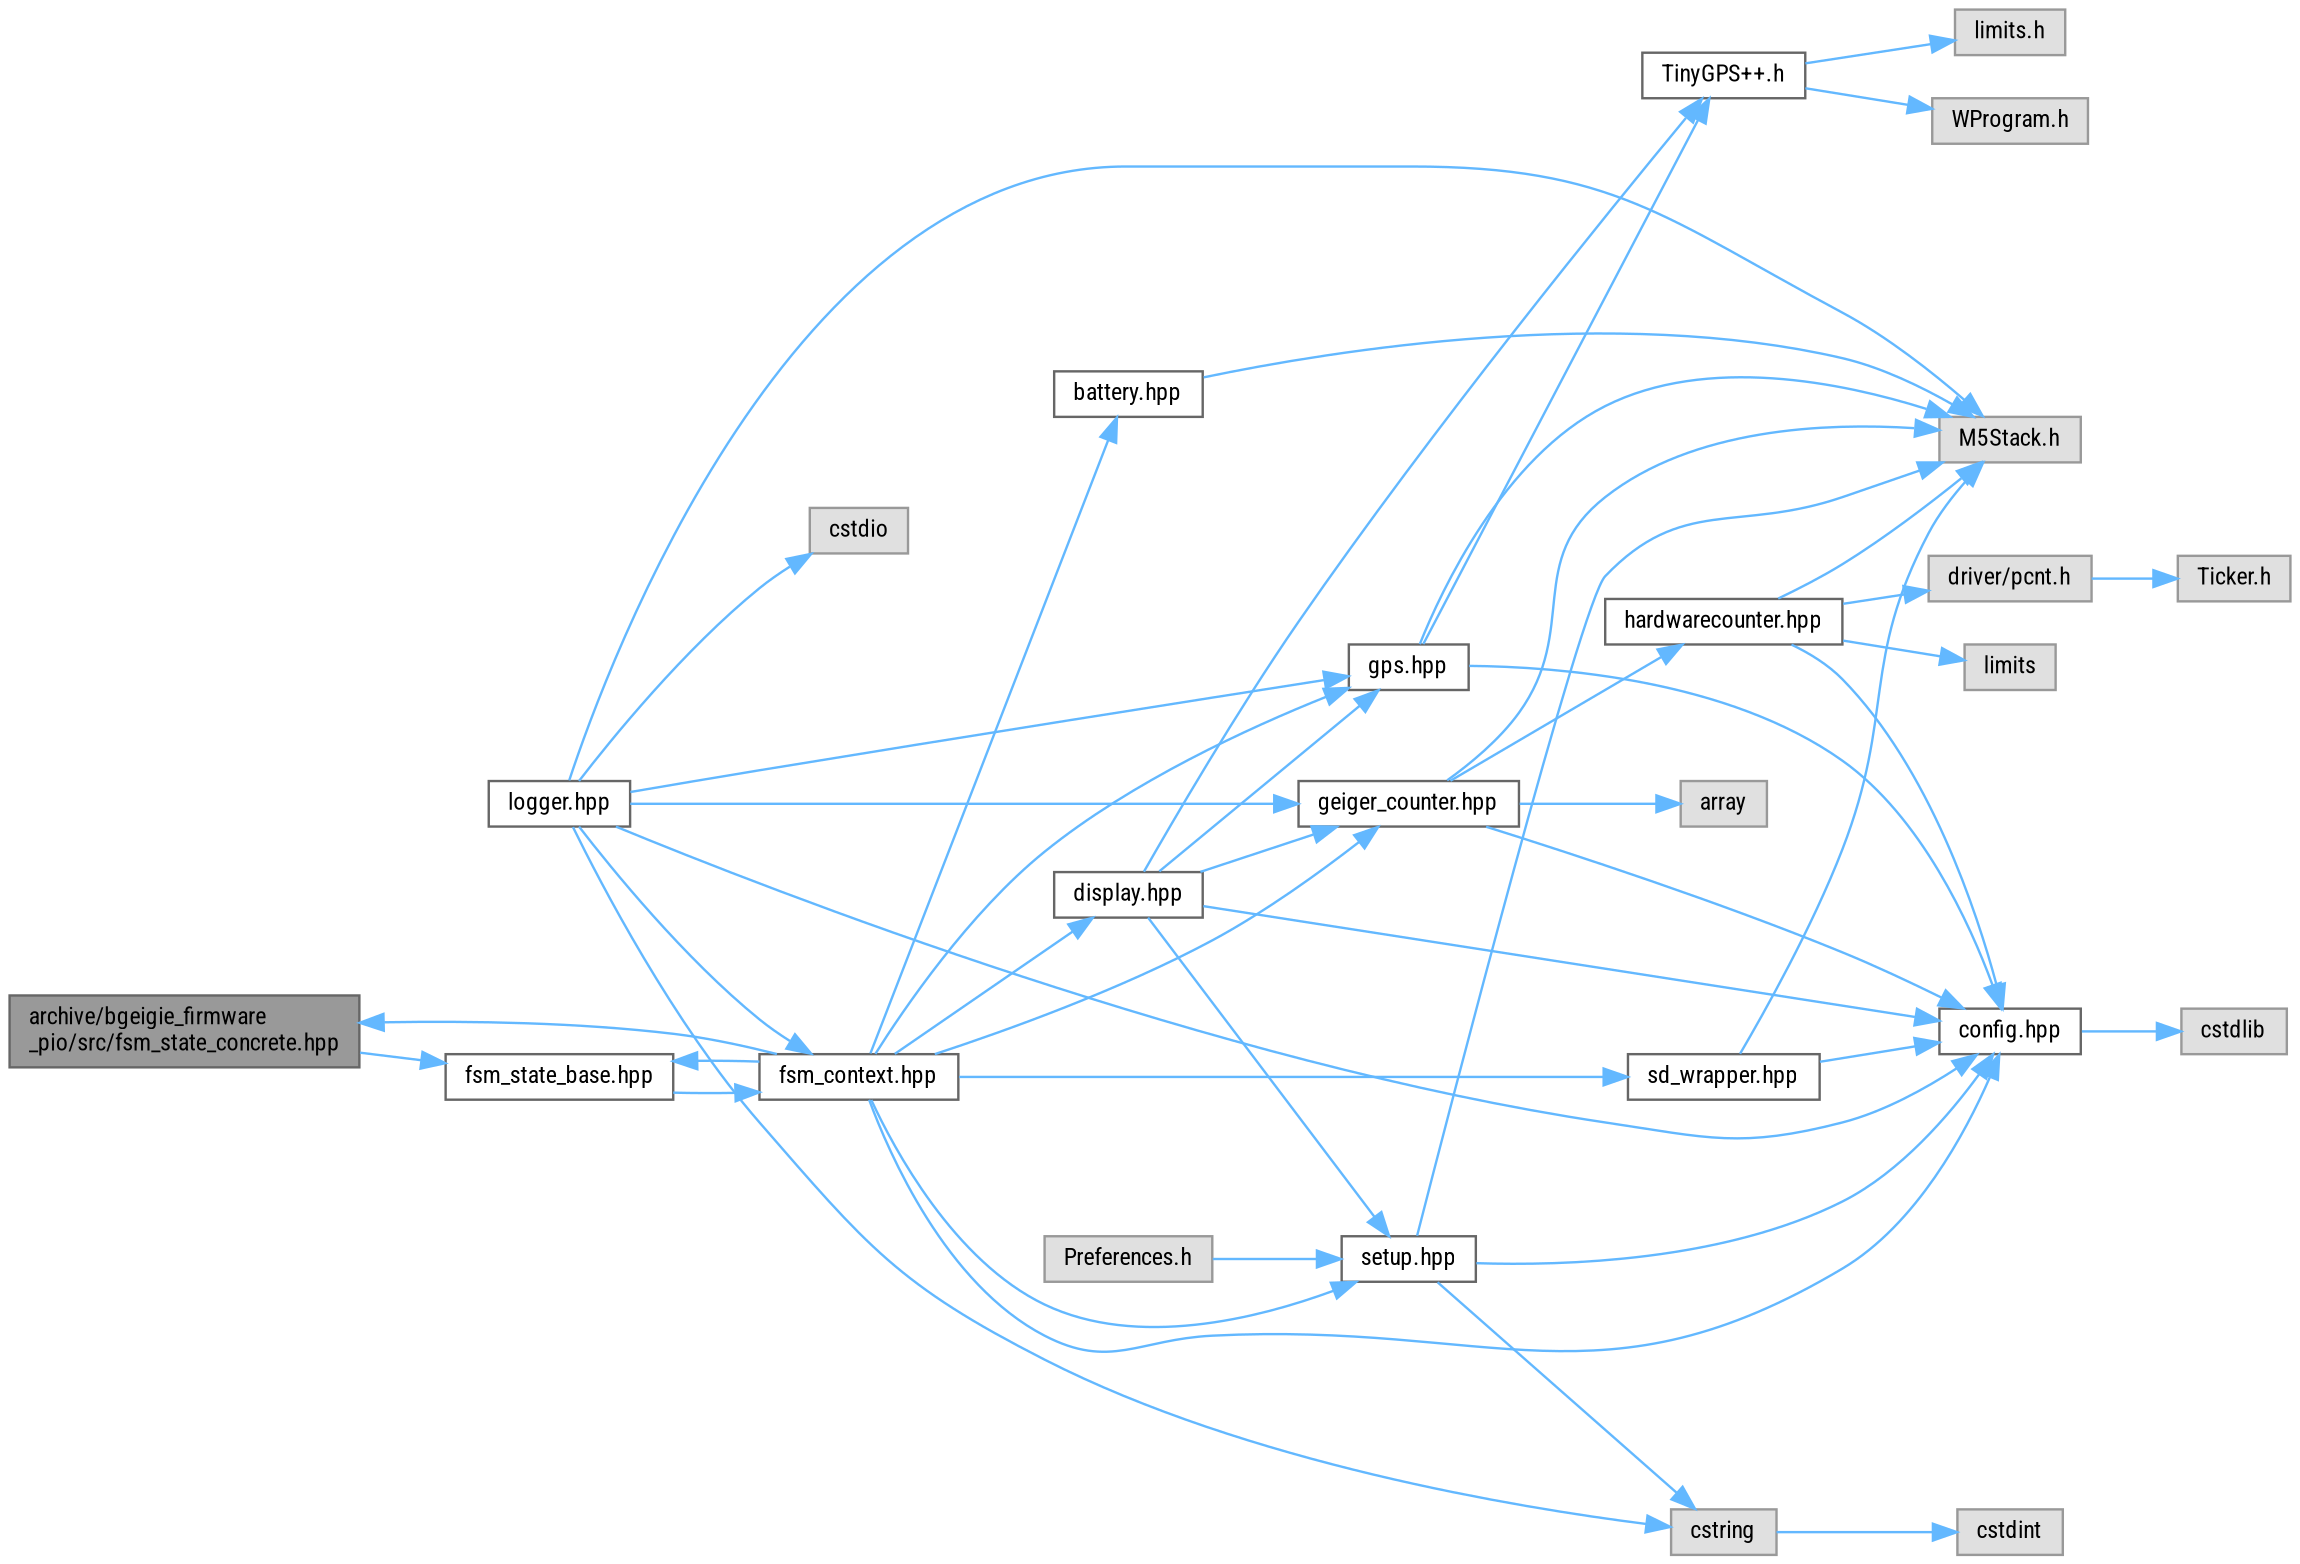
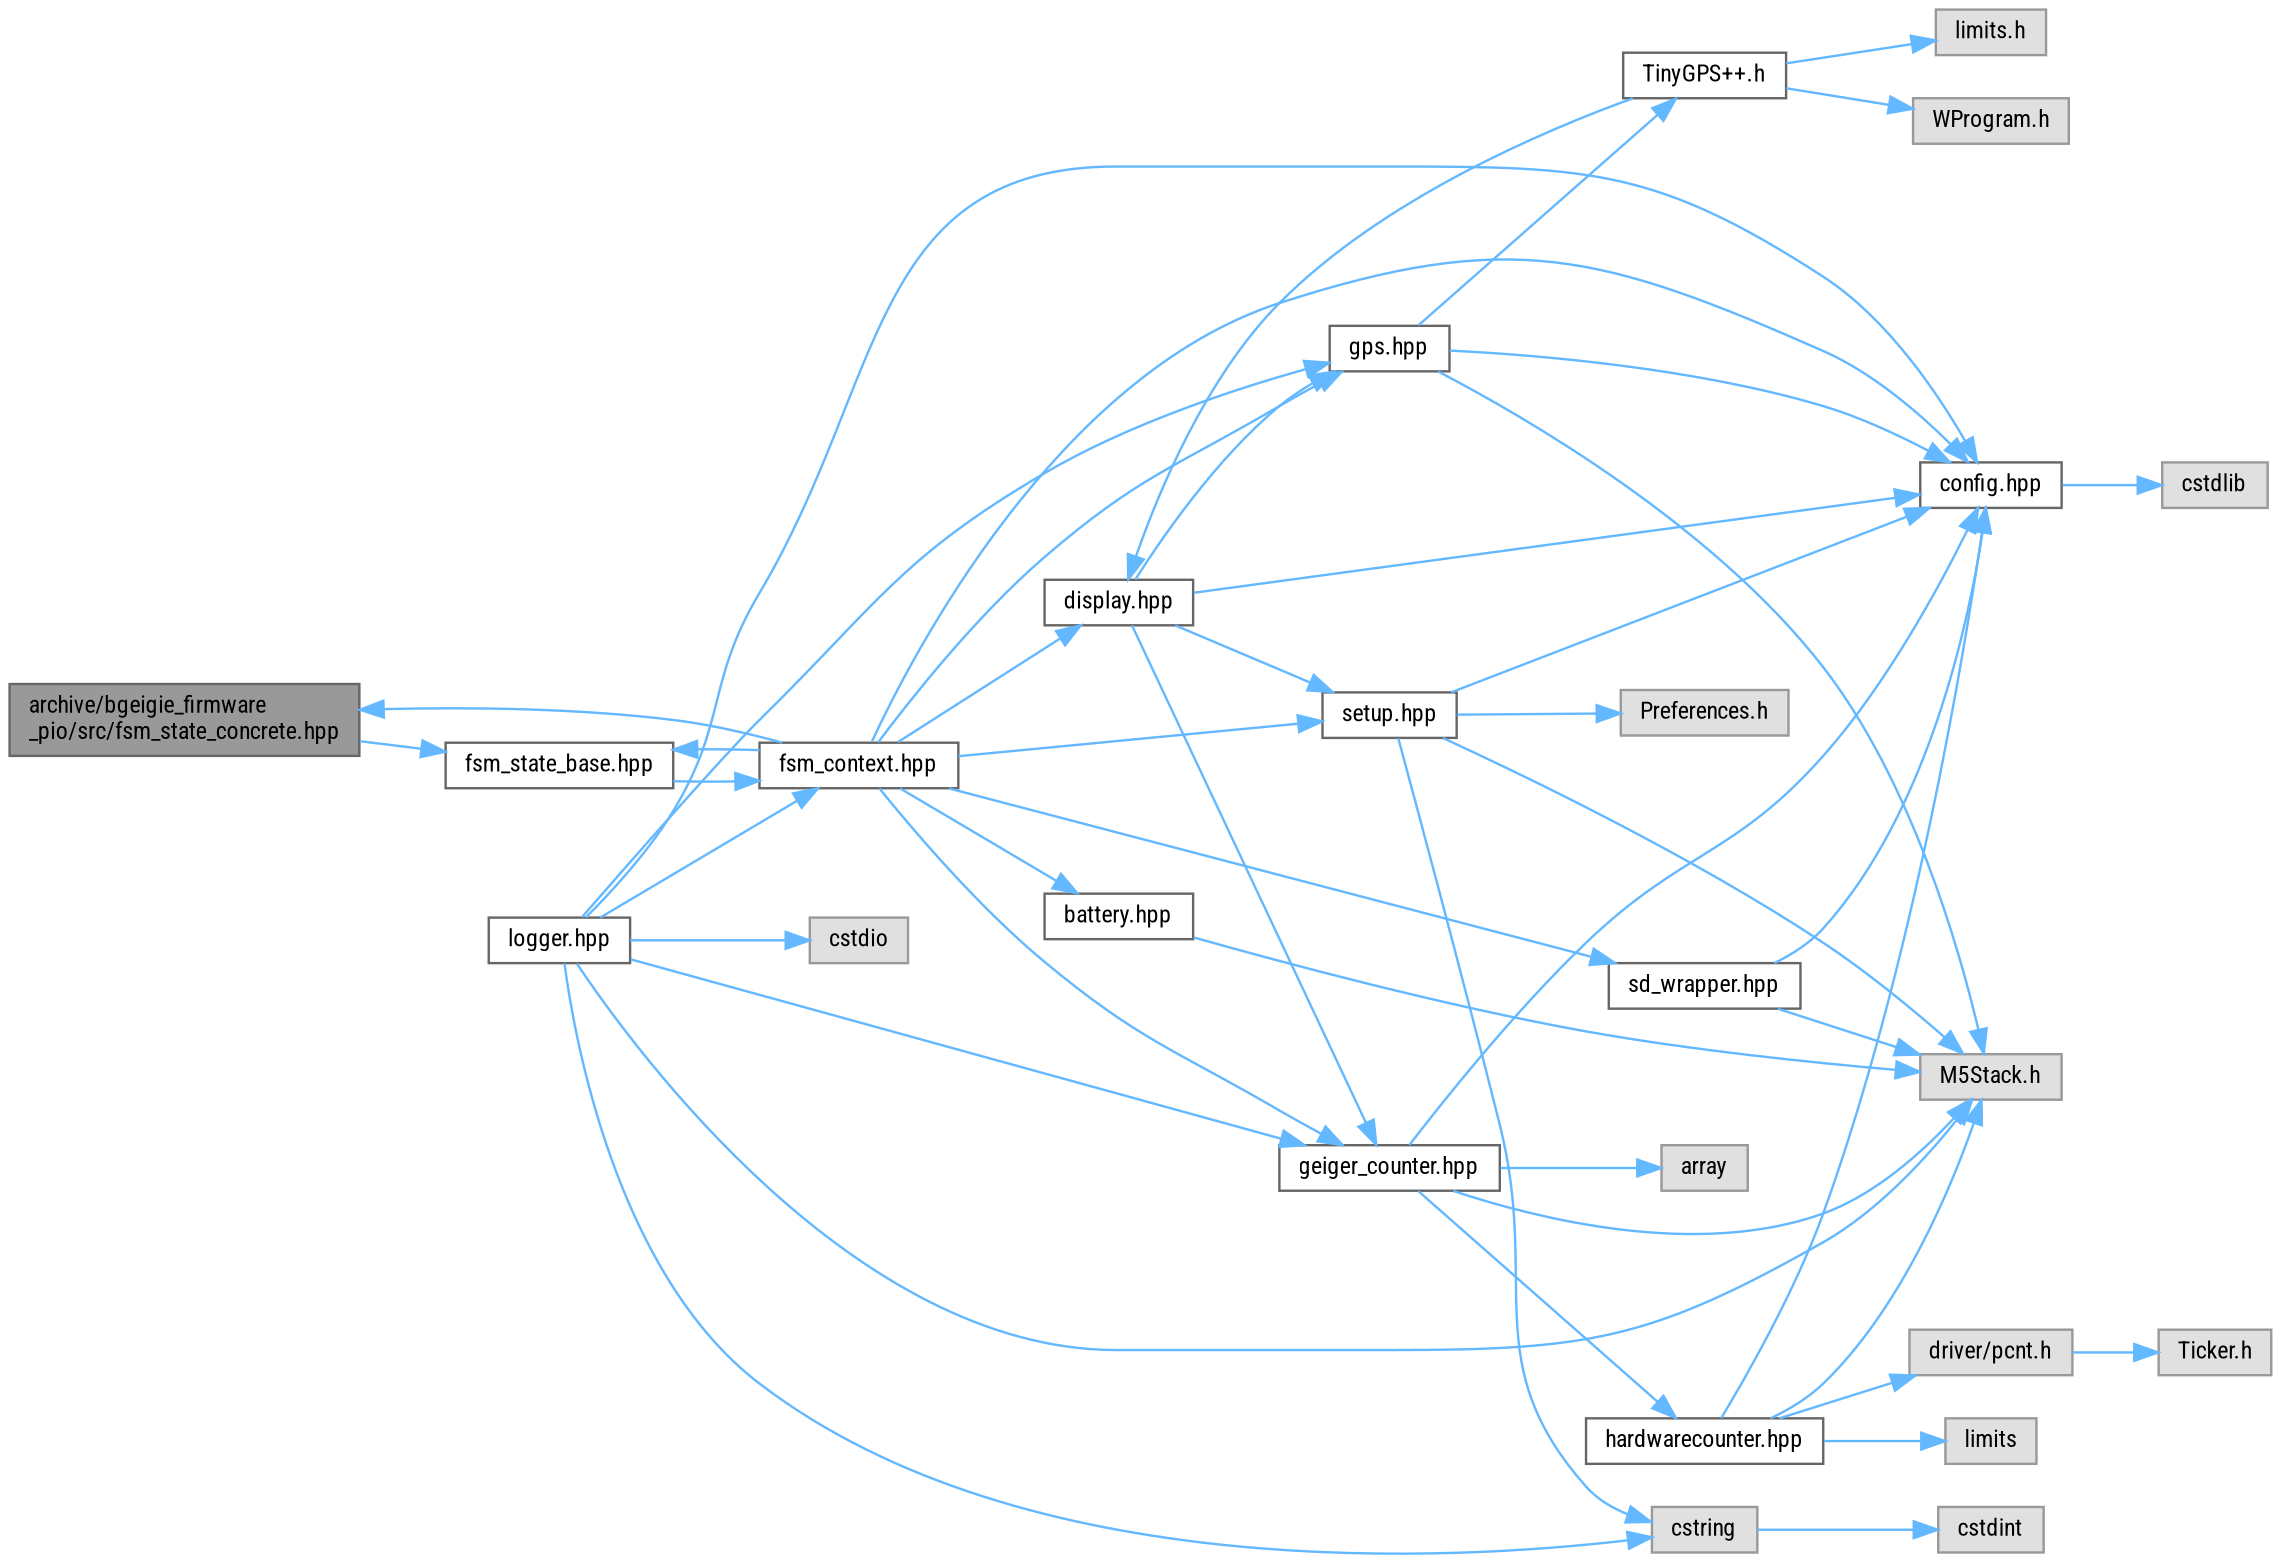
edge "display.hpp" -> "TinyGPS++.h": reversed
edge "Preferences.h" -> "setup.hpp": reversed
